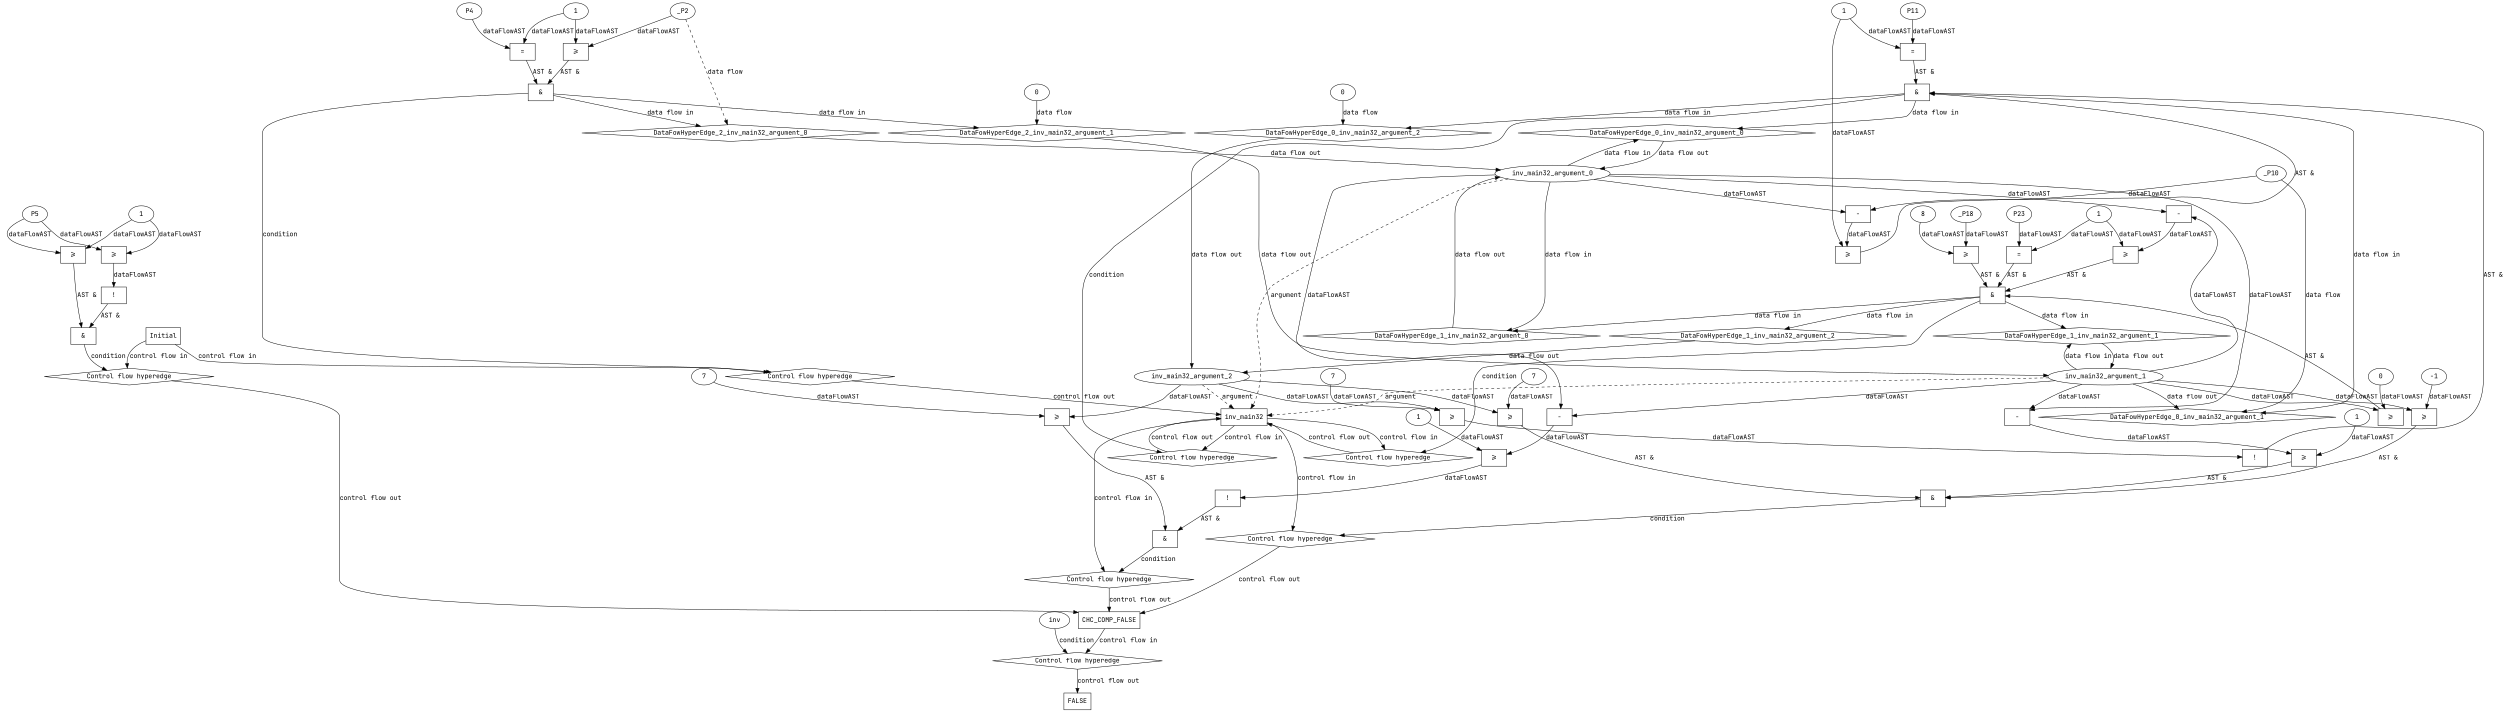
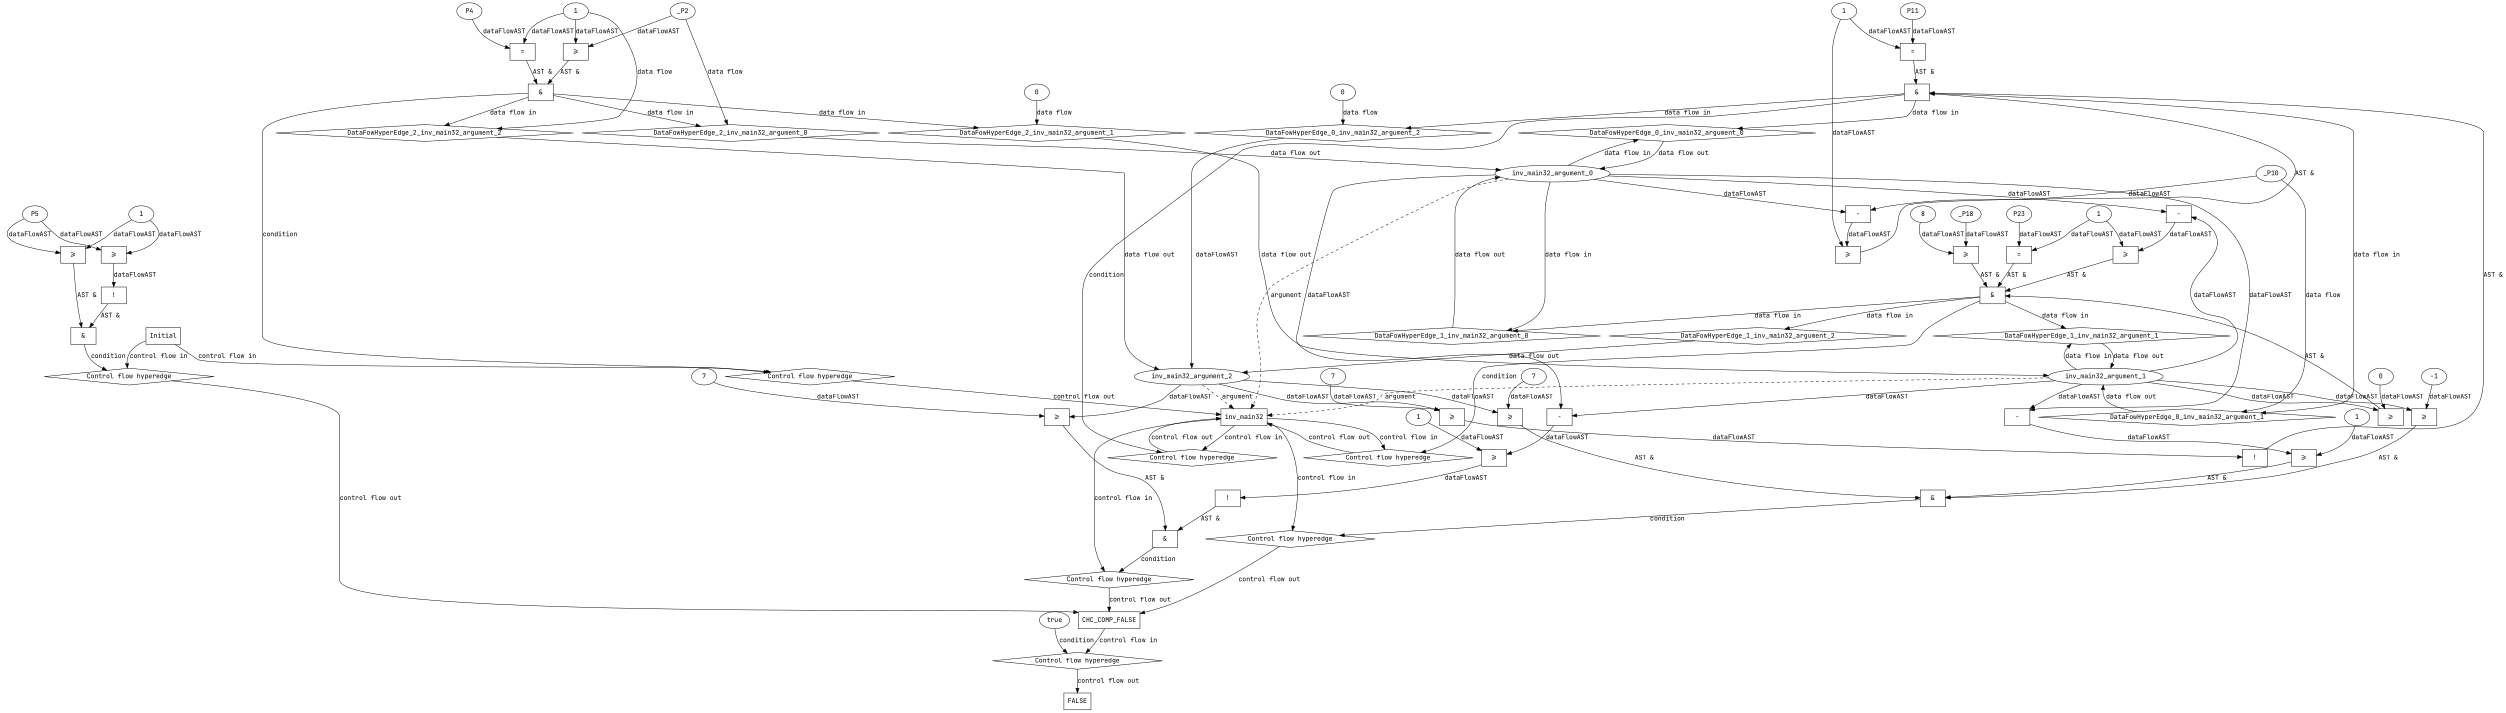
edge "_P2" -> "DataFowHyperEdge_2_inv_main32_argument_0": style dashed -> solid
node "DataFowHyperEdge_2_inv_main32_argument_2": added
edge "DataFowHyperEdge_0_inv_main32_argument_2" -> "inv_main32_argument_2": label "data flow out" -> "dataFlowAST"
edge "inv_main32_argument_1" -> "DataFowHyperEdge_0_inv_main32_argument_1": reversed
node "inv": label "inv" -> "true"
